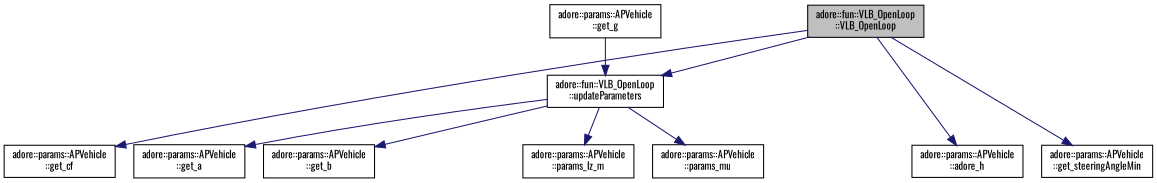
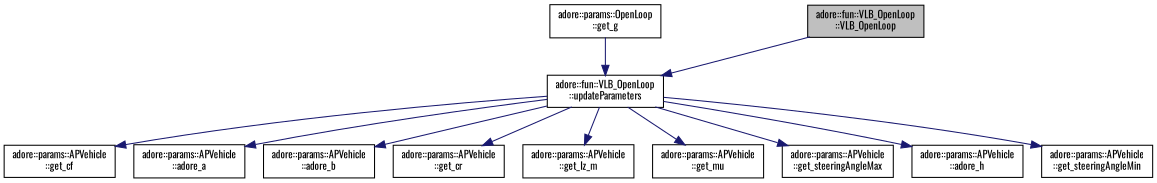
node "adore::params::APVehicle ::get_g": label "adore::params::APVehicle ::get_g" -> "adore::params::OpenLoop ::get_g"
edge "adore::fun::VLB_OpenLoop ::VLB_OpenLoop" -> "adore::params::APVehicle ::get_cf": now "adore::fun::VLB_OpenLoop ::updateParameters" -> "adore::params::APVehicle ::get_cf"
edge "adore::fun::VLB_OpenLoop ::VLB_OpenLoop" -> "adore::params::APVehicle ::adore_h": now "adore::fun::VLB_OpenLoop ::updateParameters" -> "adore::params::APVehicle ::adore_h"
edge "adore::fun::VLB_OpenLoop ::VLB_OpenLoop" -> "adore::params::APVehicle ::get_steeringAngleMin": now "adore::fun::VLB_OpenLoop ::updateParameters" -> "adore::params::APVehicle ::get_steeringAngleMin"
node "adore::params::APVehicle ::get_a": label "adore::params::APVehicle ::get_a" -> "adore::params::APVehicle ::adore_a"
node "adore::params::APVehicle ::get_b": label "adore::params::APVehicle ::get_b" -> "adore::params::APVehicle ::adore_b"
node "adore::params::APVehicle ::get_cr": added
node "adore::params::APVehicle ::params_Iz_m": label "adore::params::APVehicle ::params_Iz_m" -> "adore::params::APVehicle ::get_Iz_m"
node "adore::params::APVehicle ::params_mu": label "adore::params::APVehicle ::params_mu" -> "adore::params::APVehicle ::get_mu"
node "adore::params::APVehicle ::get_steeringAngleMax": added
